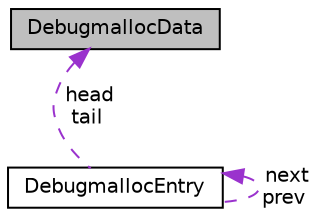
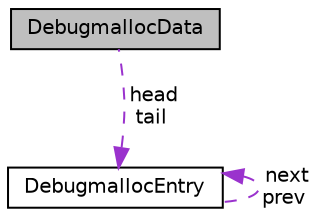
edge "DebugmallocEntry" -> "DebugmallocData": reversed
